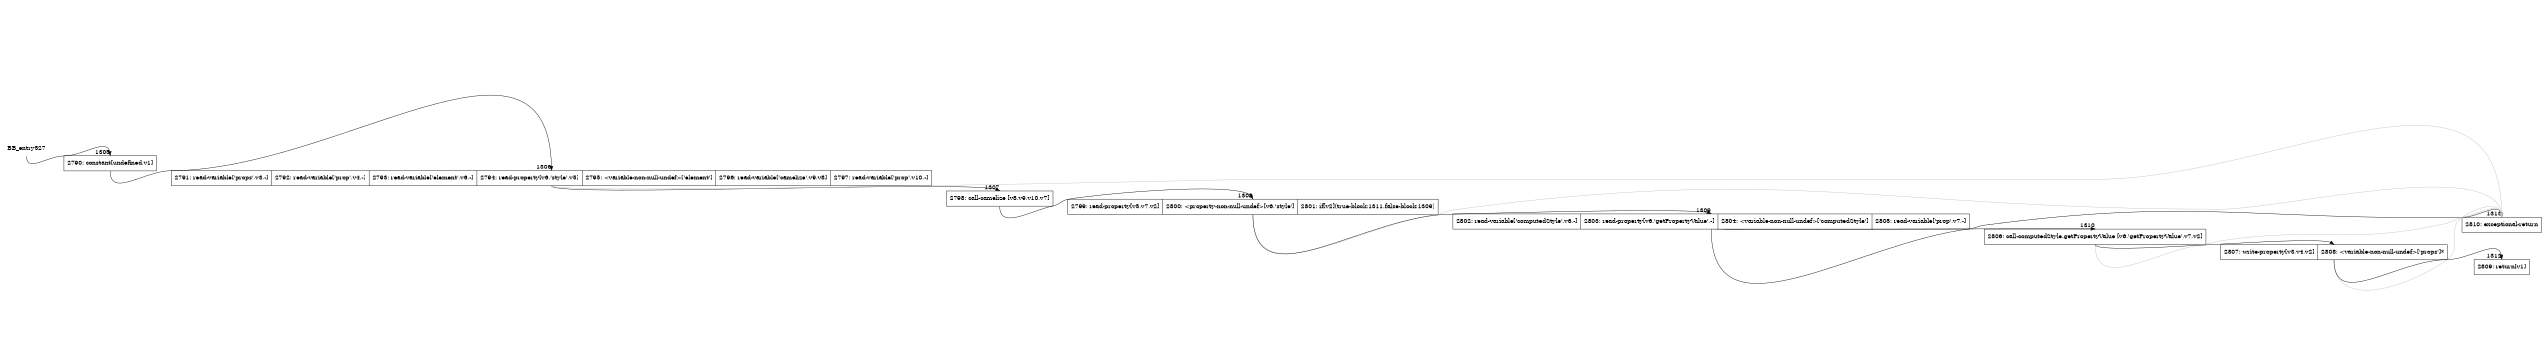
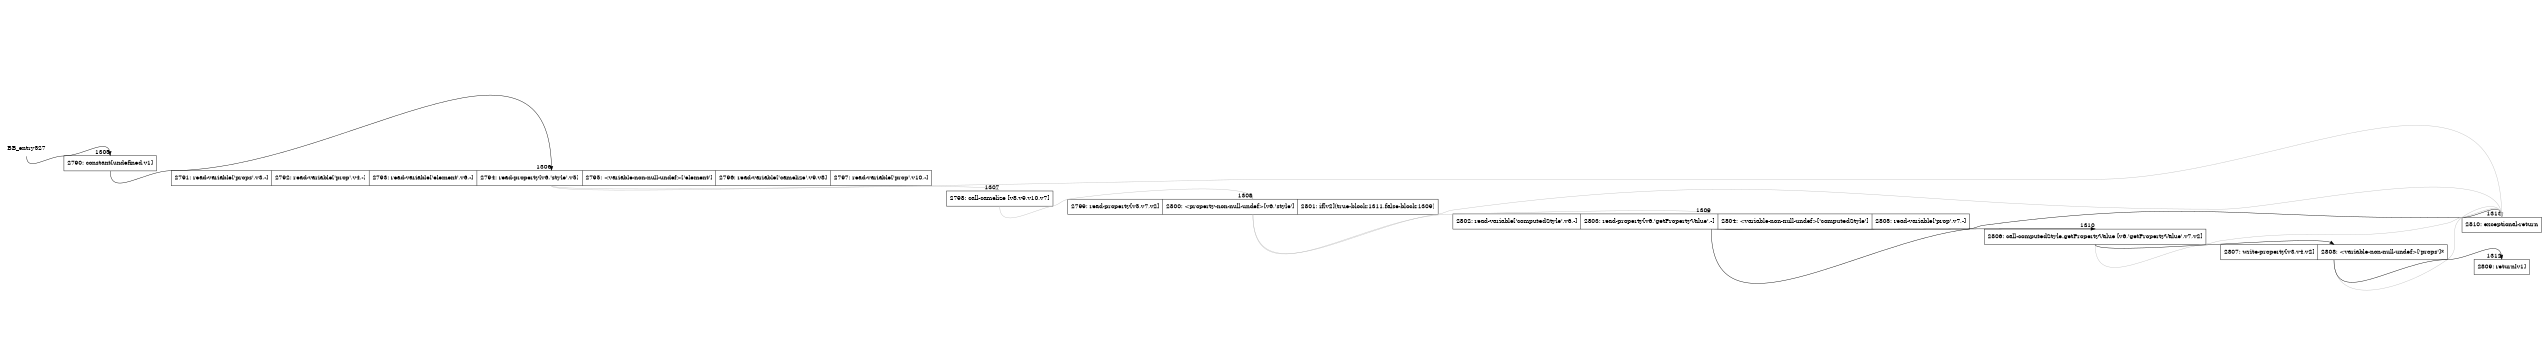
edge "2791: read-variable['props',v3,-]" -> "2798: call-camelize [v8,v9,v10,v7]": color black -> gray
edge "2798: call-camelize [v8,v9,v10,v7]" -> "2799: read-property[v5,v7,v2]": color black -> gray
edge "2799: read-property[v5,v7,v2]" -> "2802: read-variable['computedStyle',v6,-]": color black -> gray
